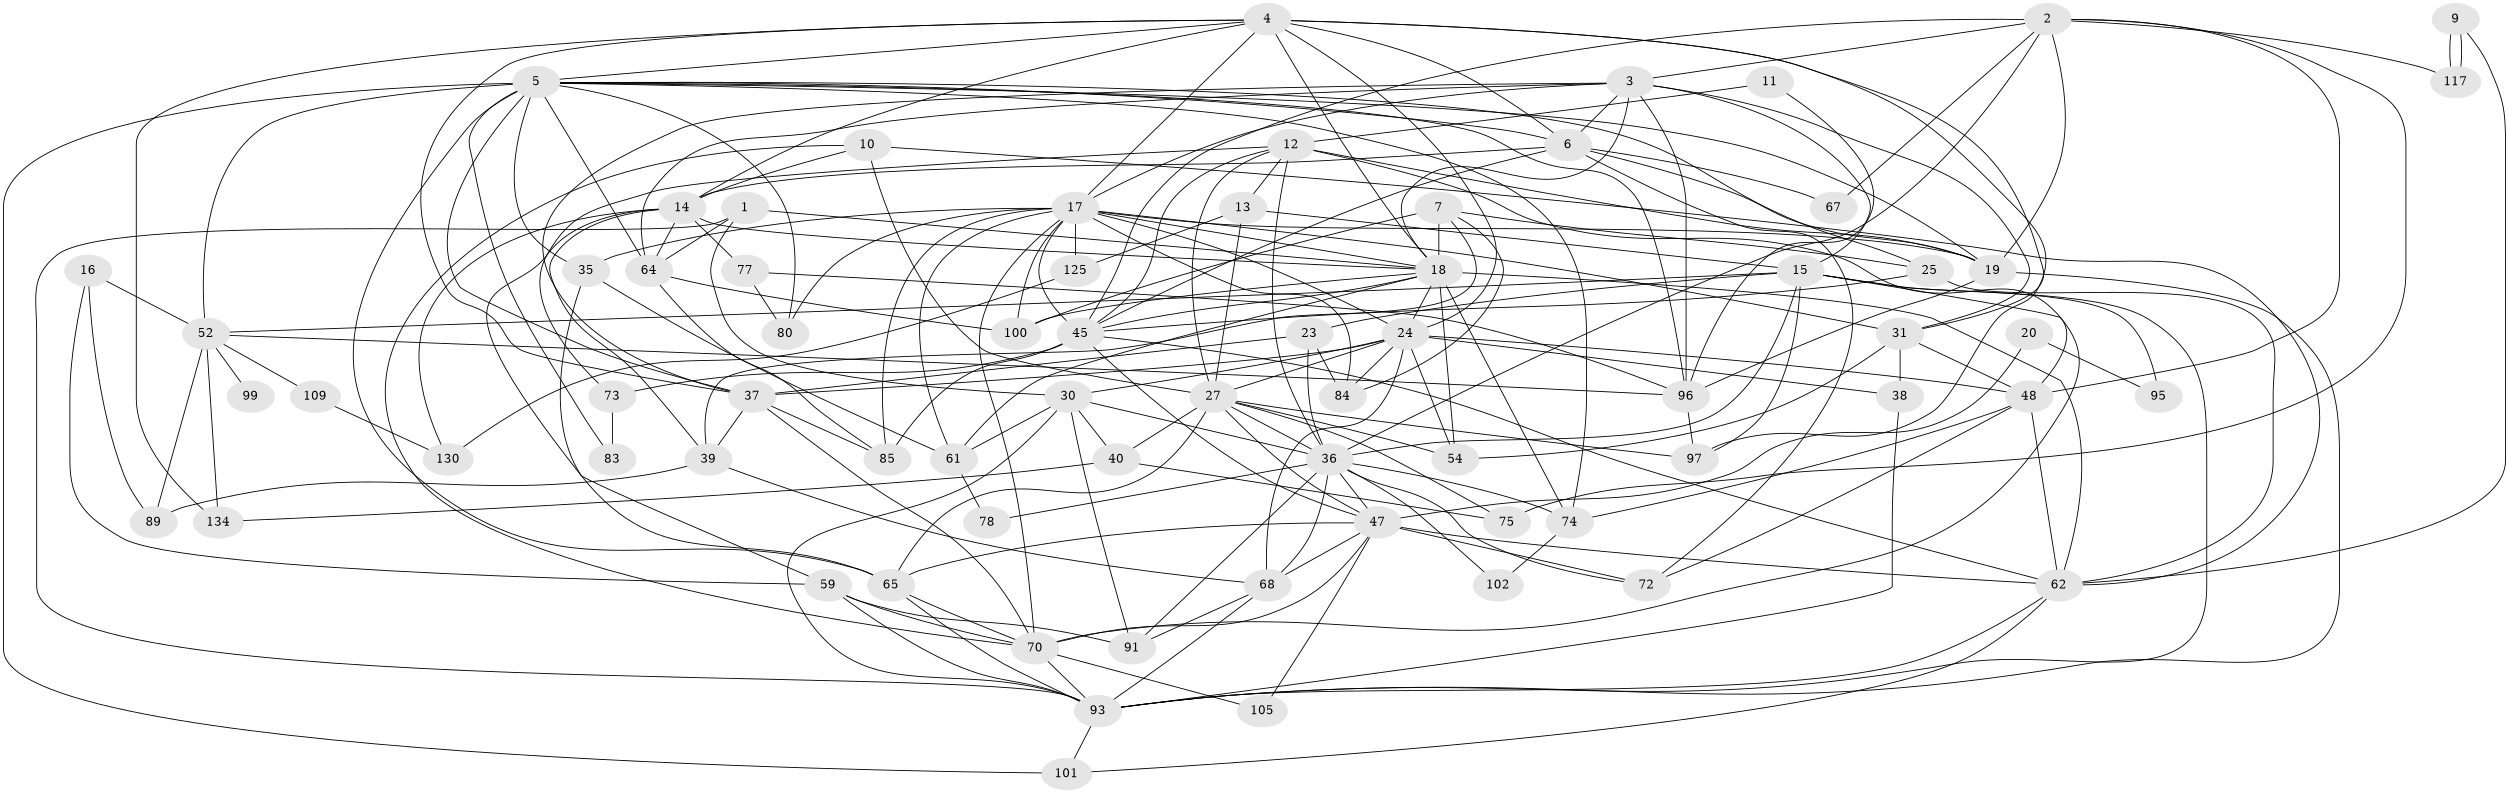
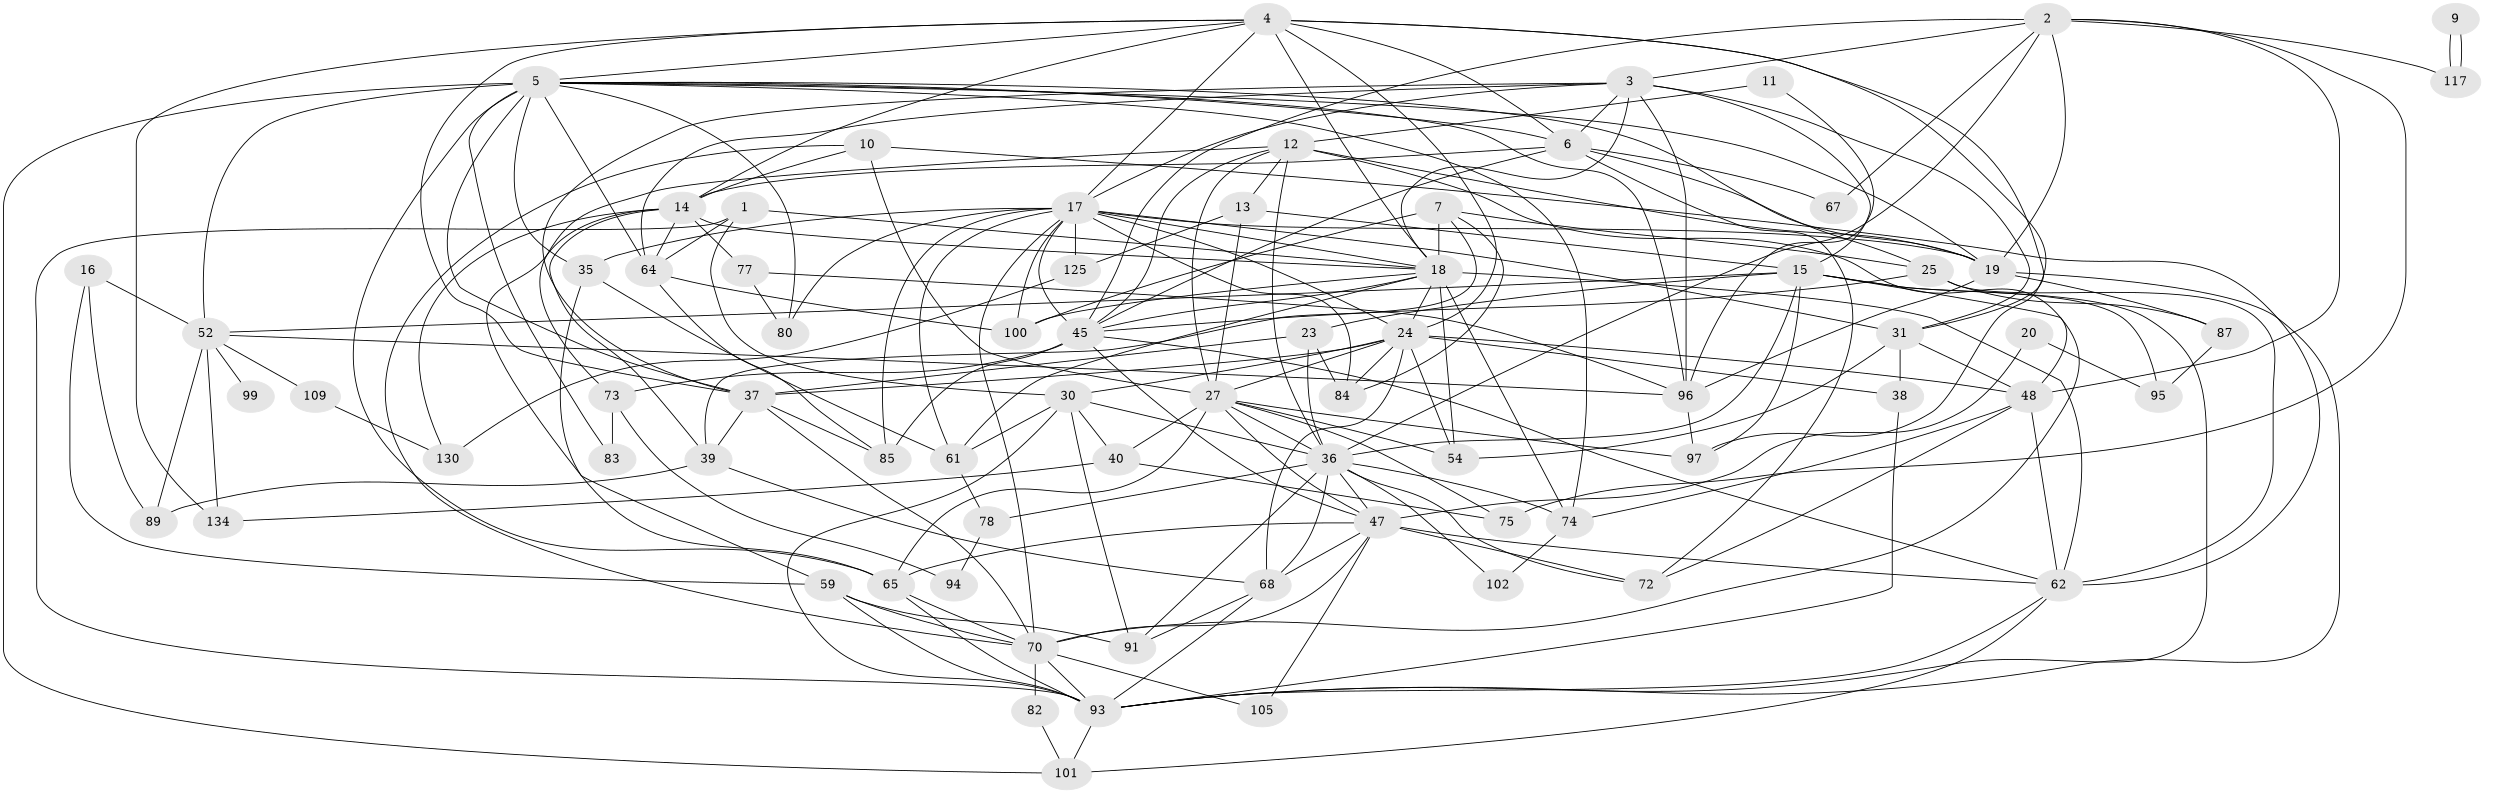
node "87": added
edge "9" -- "62": removed
node "94": added
node "82": added
